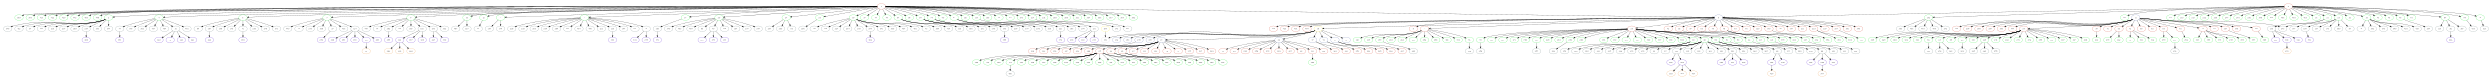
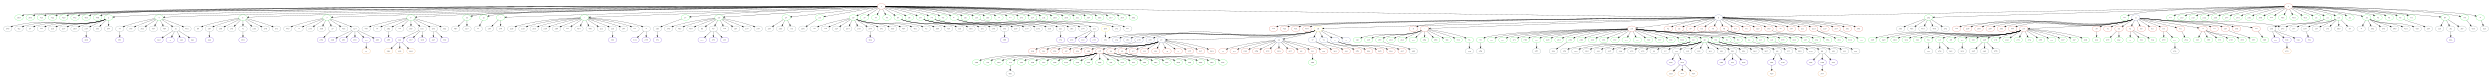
node "320": added
